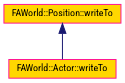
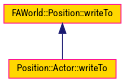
node "FAWorld::Actor::writeTo": label "FAWorld::Actor::writeTo" -> "Position::Actor::writeTo"
